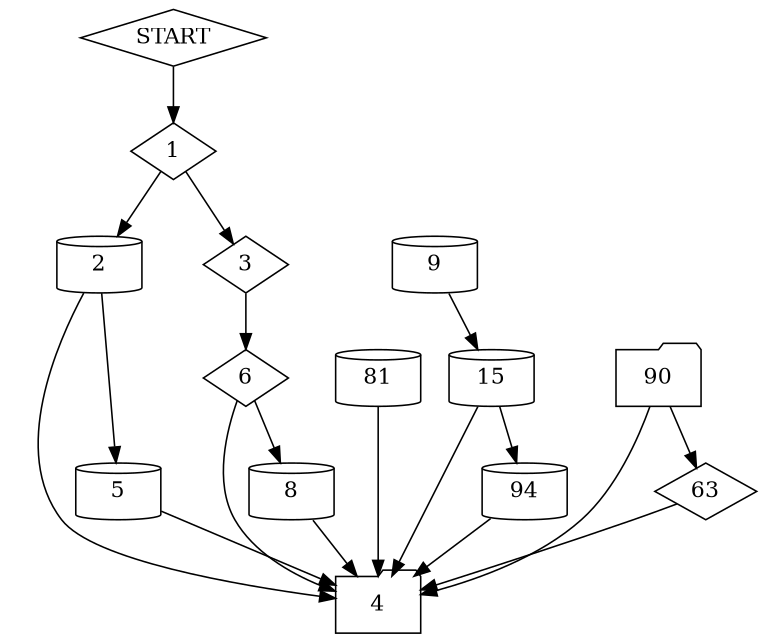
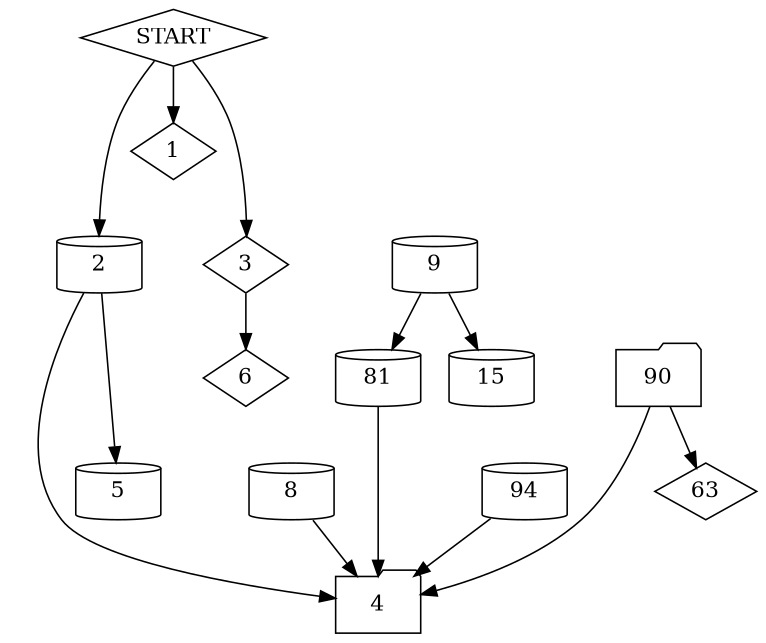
edge "1" -> "2": now "START" -> "2"
edge "1" -> "3": now "START" -> "3"
edge "9" -> "81": added
edge "6" -> "8": removed
edge "15" -> "94": removed
edge "15" -> "4": removed
edge "6" -> "4": removed
edge "63" -> "4": removed
edge "5" -> "4": removed
